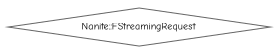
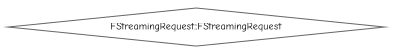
node "Nanite::FStreamingRequest": label "Nanite::FStreamingRequest" -> "FStreamingRequest::FStreamingRequest"
